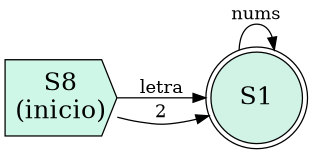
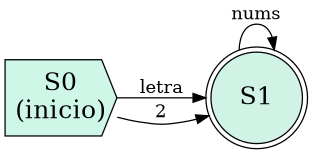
node "S8 (inicio)": label "S8 (inicio)" -> "S0 (inicio)"
